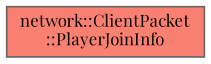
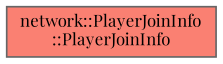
node "network::ClientPacket ::PlayerJoinInfo": label "network::ClientPacket ::PlayerJoinInfo" -> "network::PlayerJoinInfo ::PlayerJoinInfo"
